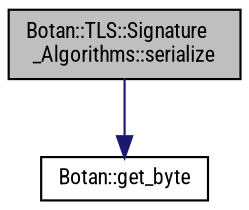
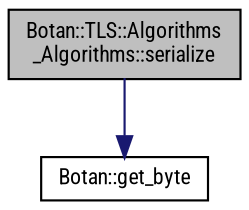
node "Botan::TLS::Signature _Algorithms::serialize": label "Botan::TLS::Signature _Algorithms::serialize" -> "Botan::TLS::Algorithms _Algorithms::serialize"
